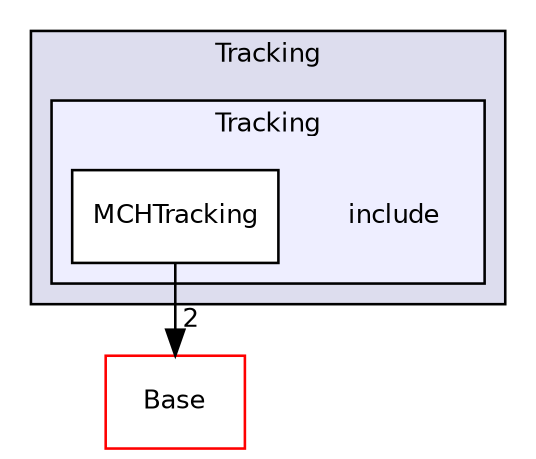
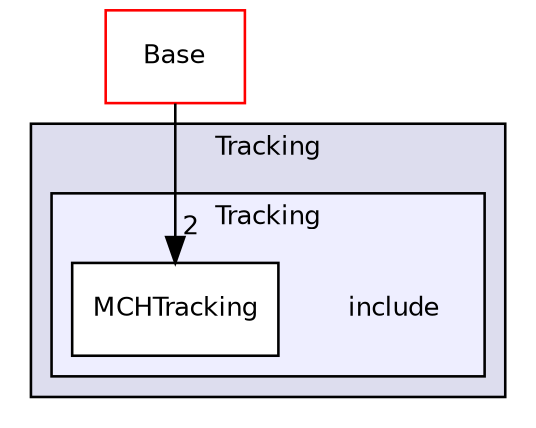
edge "MCHTracking" -> "Base": reversed
